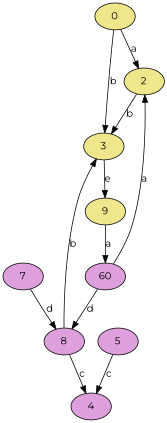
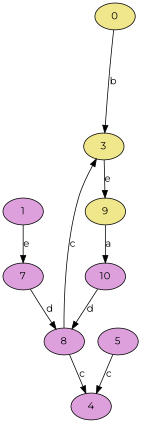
node "2": removed
node "1": added
edge "8" -> "3": label "b" -> "c"
node "60": label "60" -> "10"
